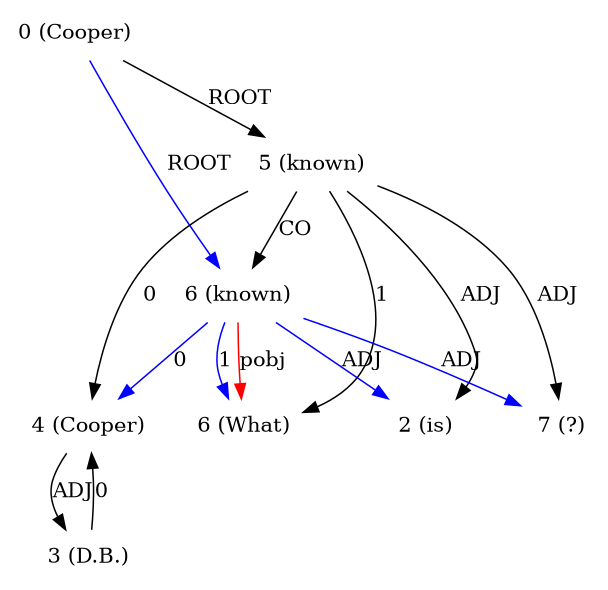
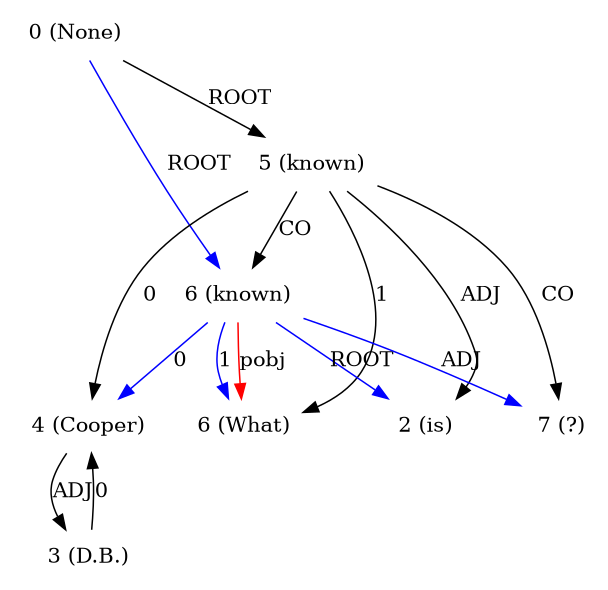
node "0 (Cooper)": label "0 (Cooper)" -> "0 (None)"
edge "5 (known)" -> "7 (?)": label "ADJ" -> "CO"
edge "6 (known)" -> "2 (is)": label "ADJ" -> "ROOT"
